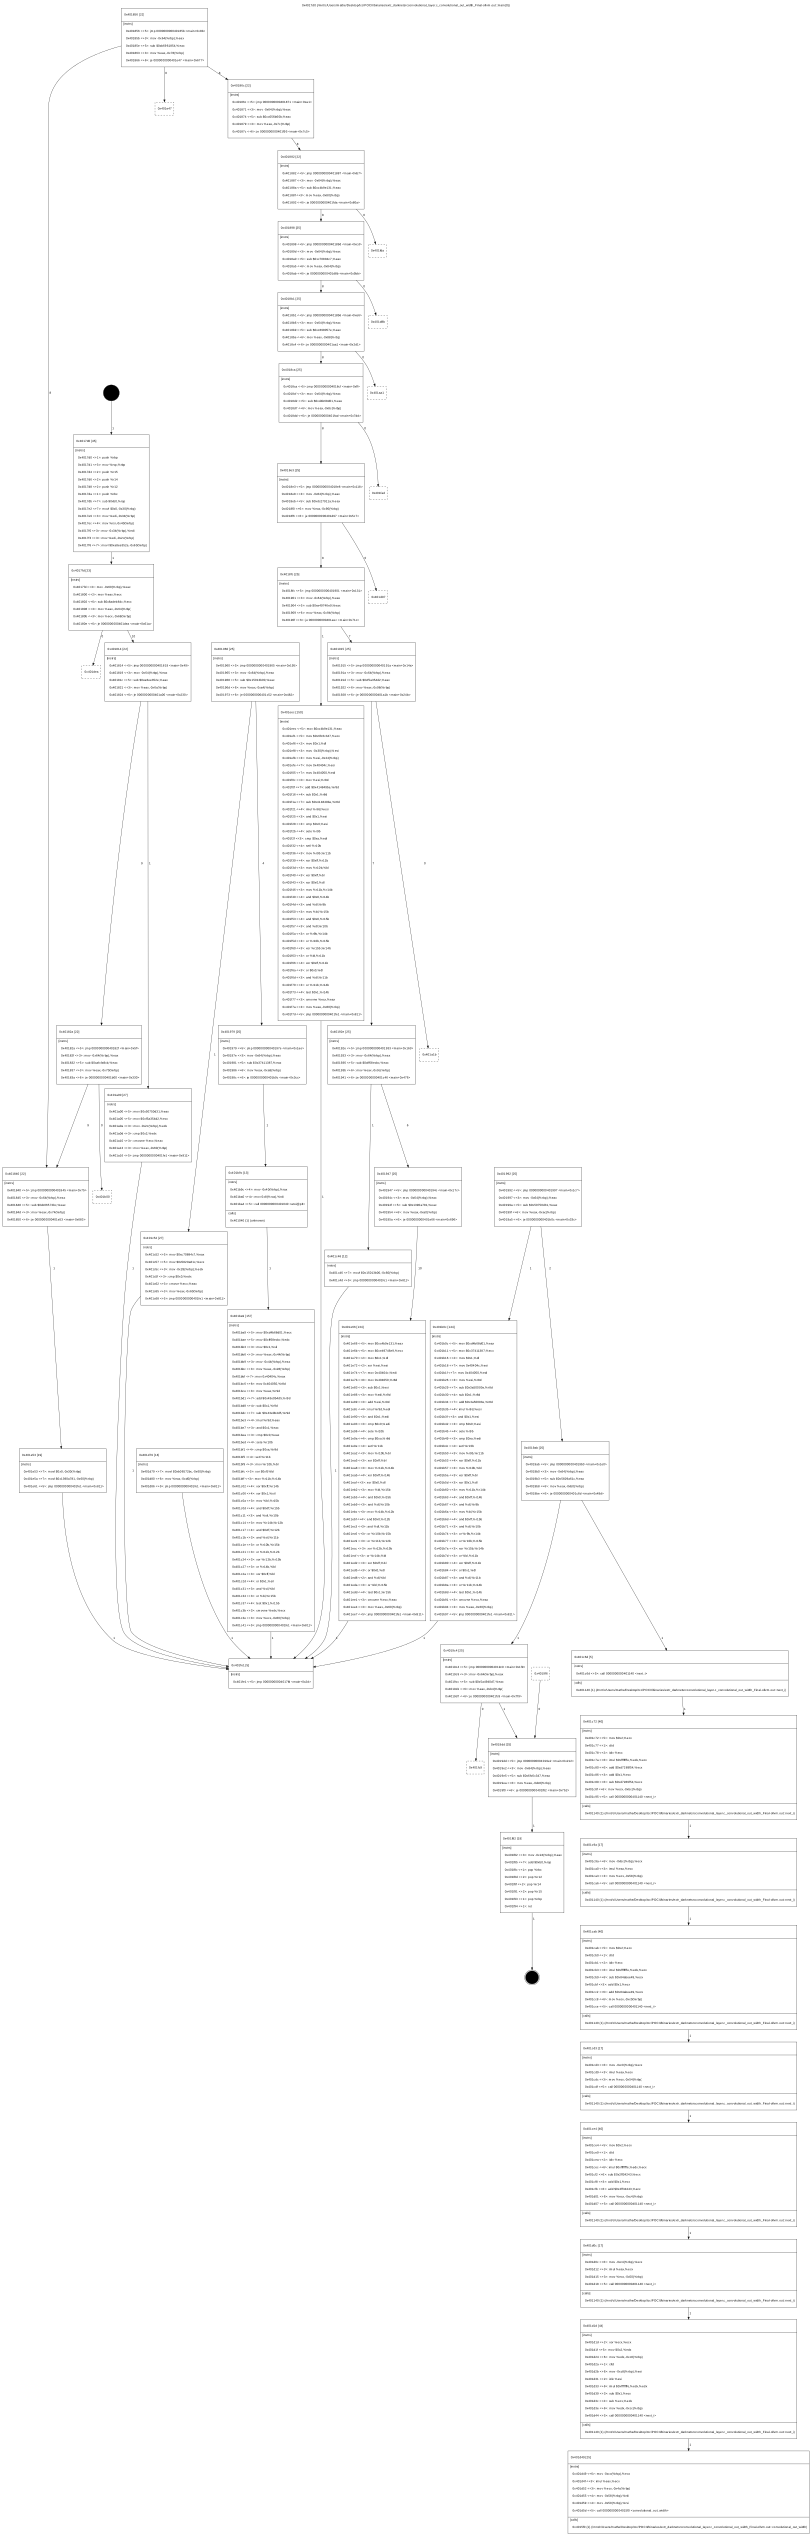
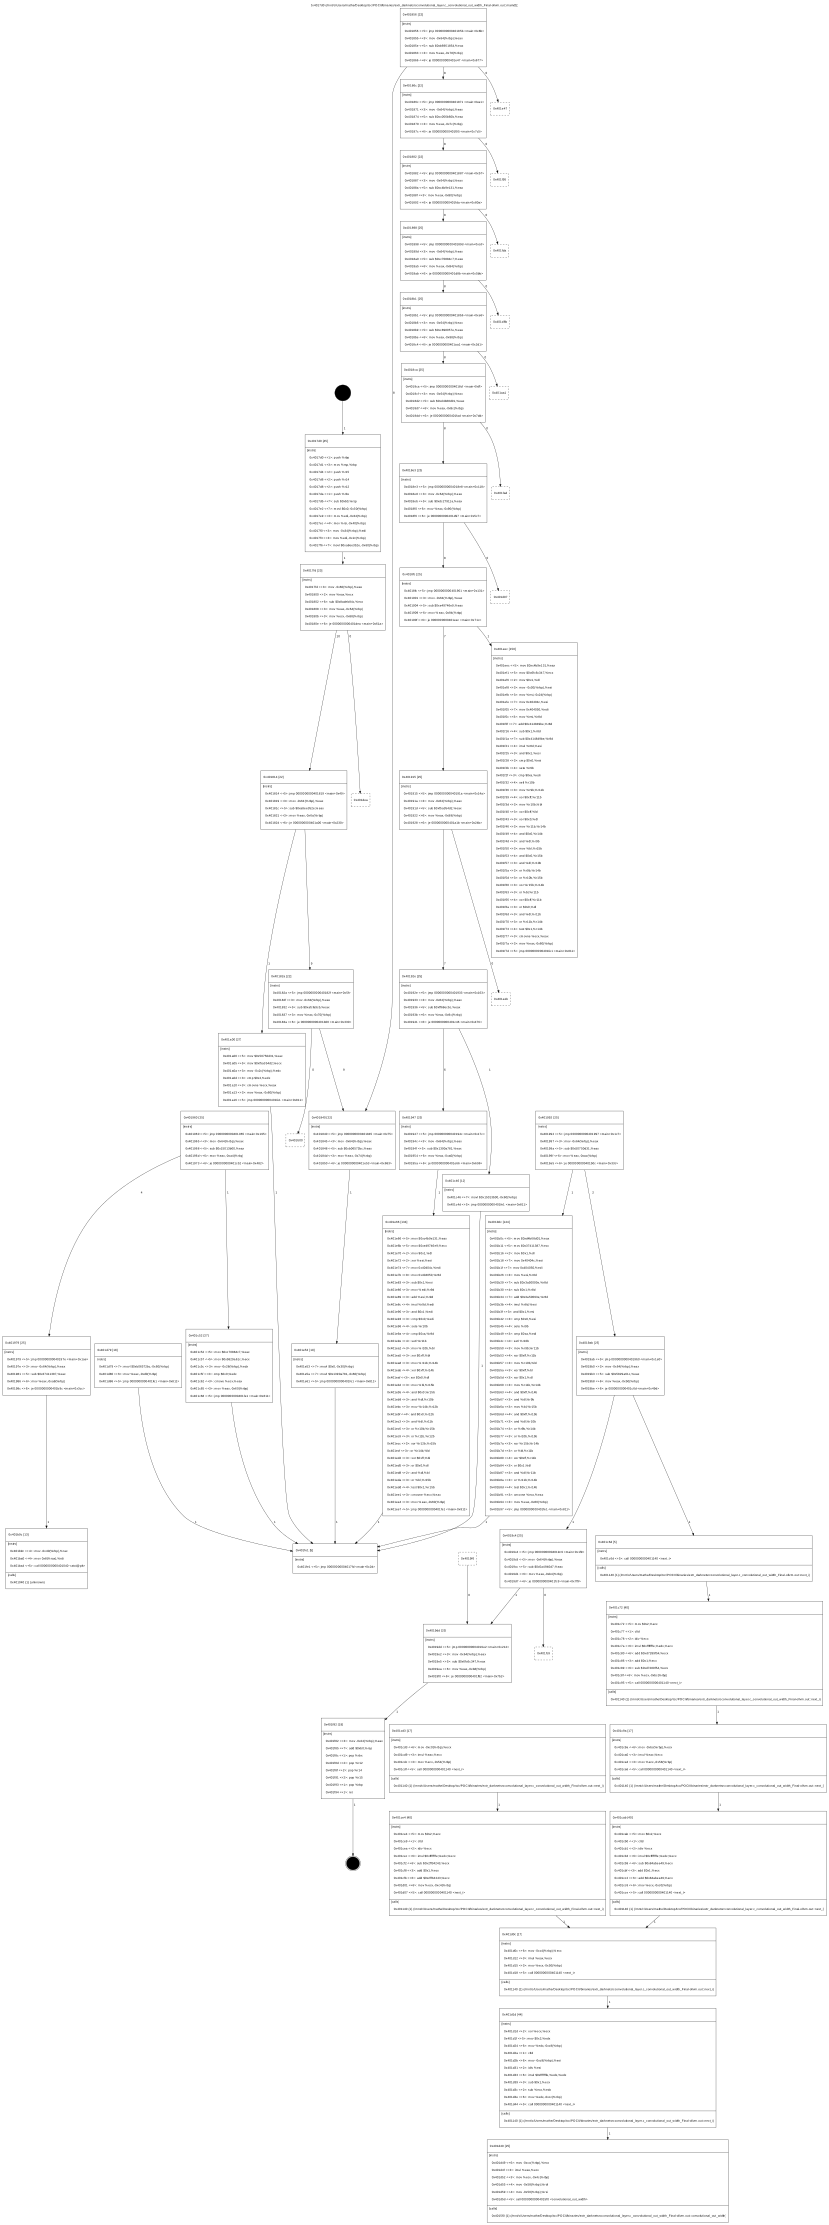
node "0x401f95": added
edge "0x401947 [25]" -> "0x401e66 [134]": label " 10" -> " 1"
edge "0x401eec [150]" -> "0x401fe1 [5]": removed, label "1"
node "0x401ba9 [157]": removed
edge "0x401cab [40]" -> "0x401cd3 [17]": now "0x401cab [40]" -> "0x401d0c [17]"
